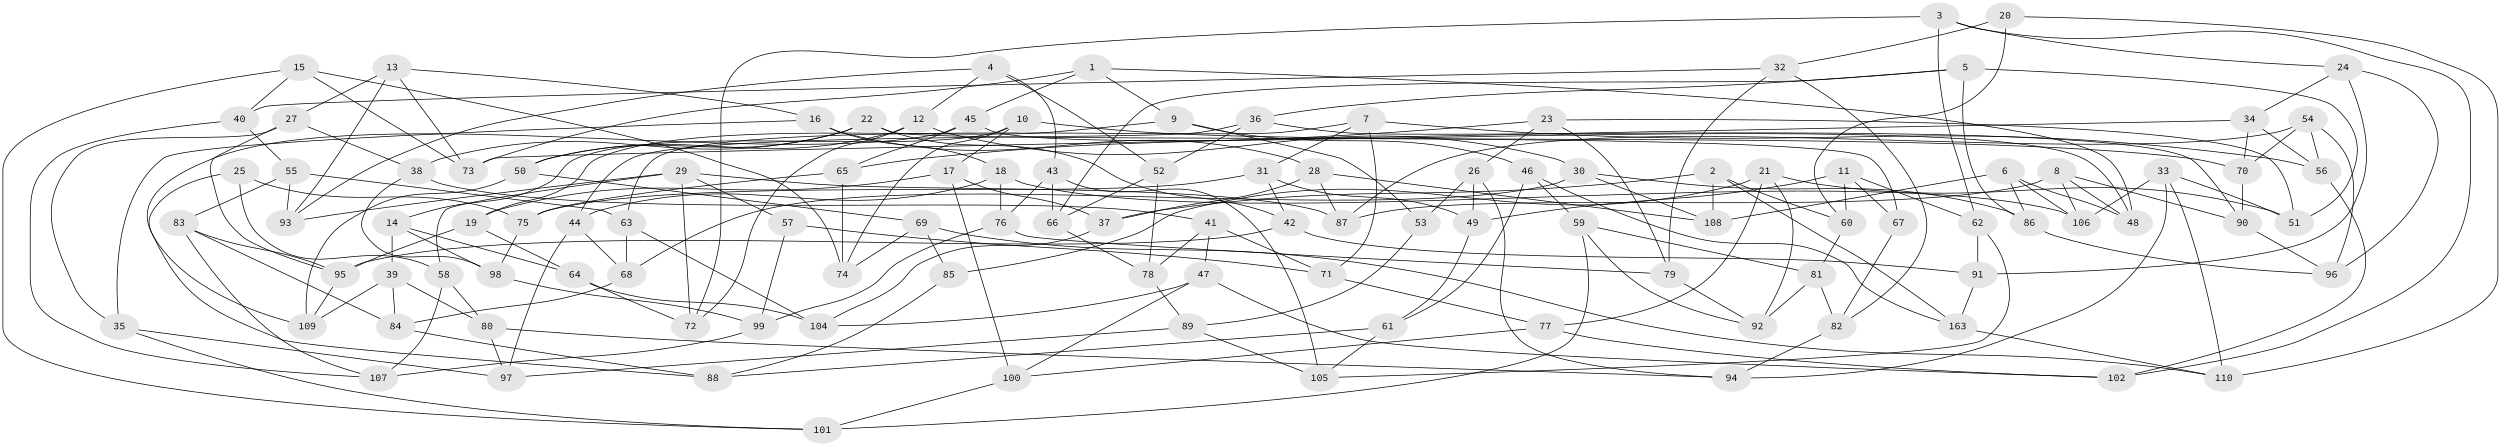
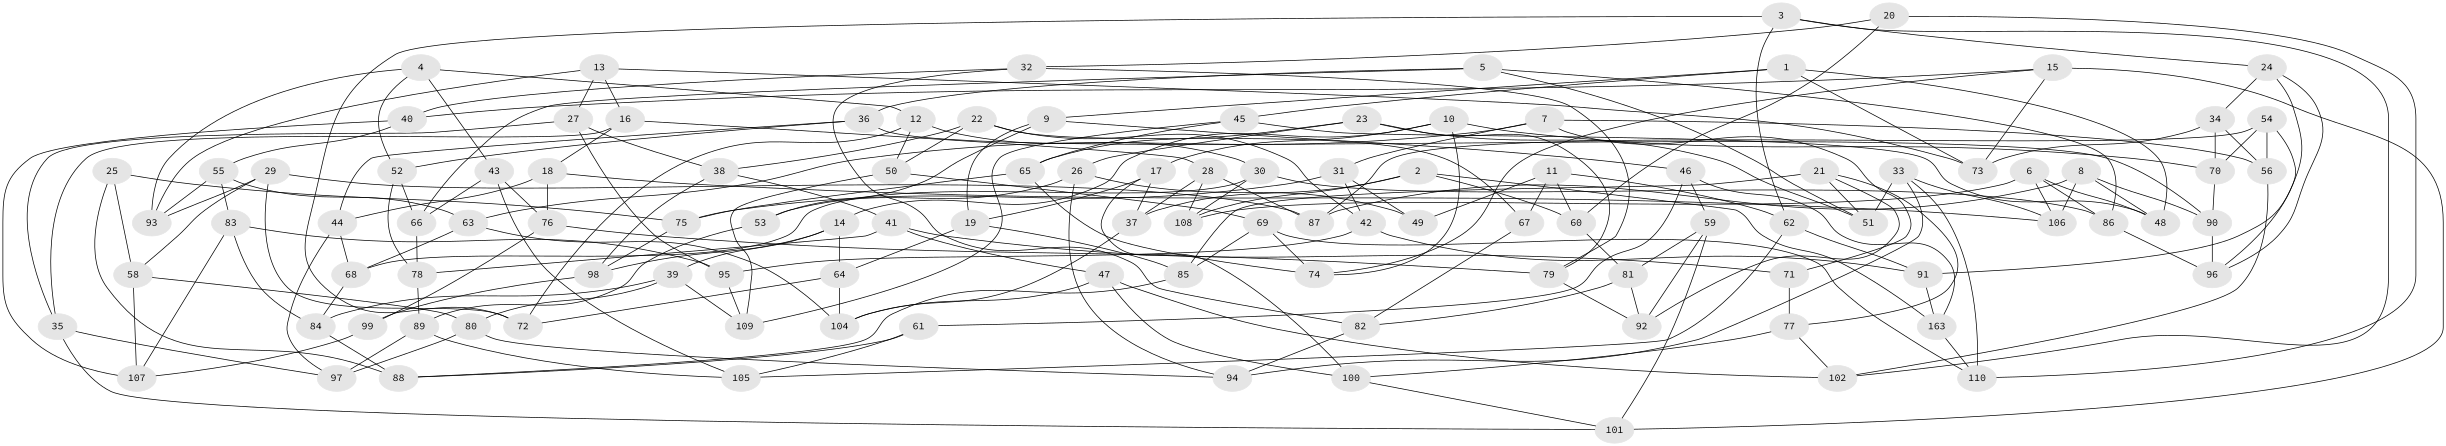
node "57": removed
edge "19" -- "95": now "19" -- "85"
edge "49" -- "61": removed
